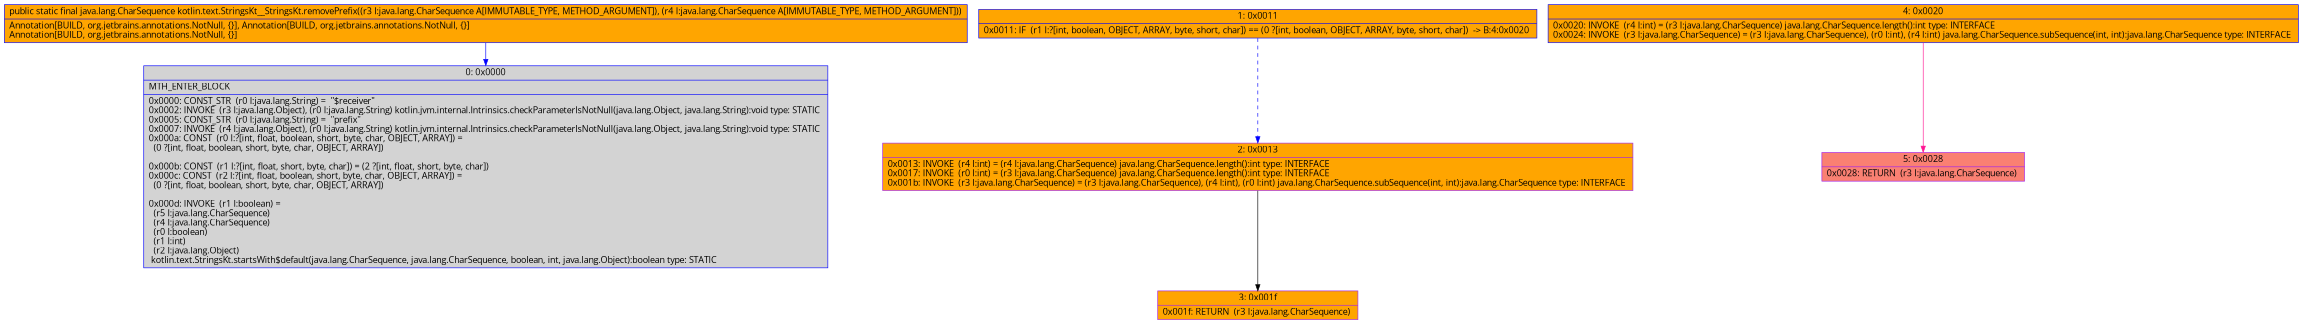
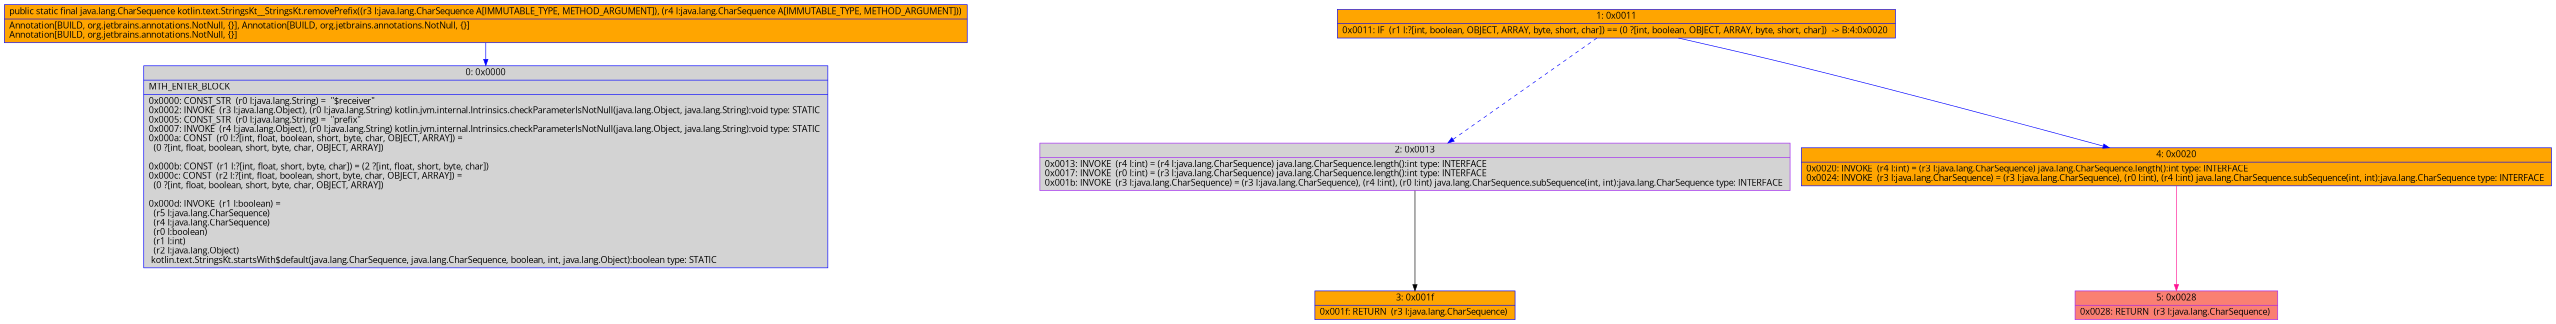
edge "1: 0x0011" -> "4: 0x0020": added
node "2: 0x0013": fillcolor orange -> lightgrey
node "3: 0x001f": color purple -> blue
